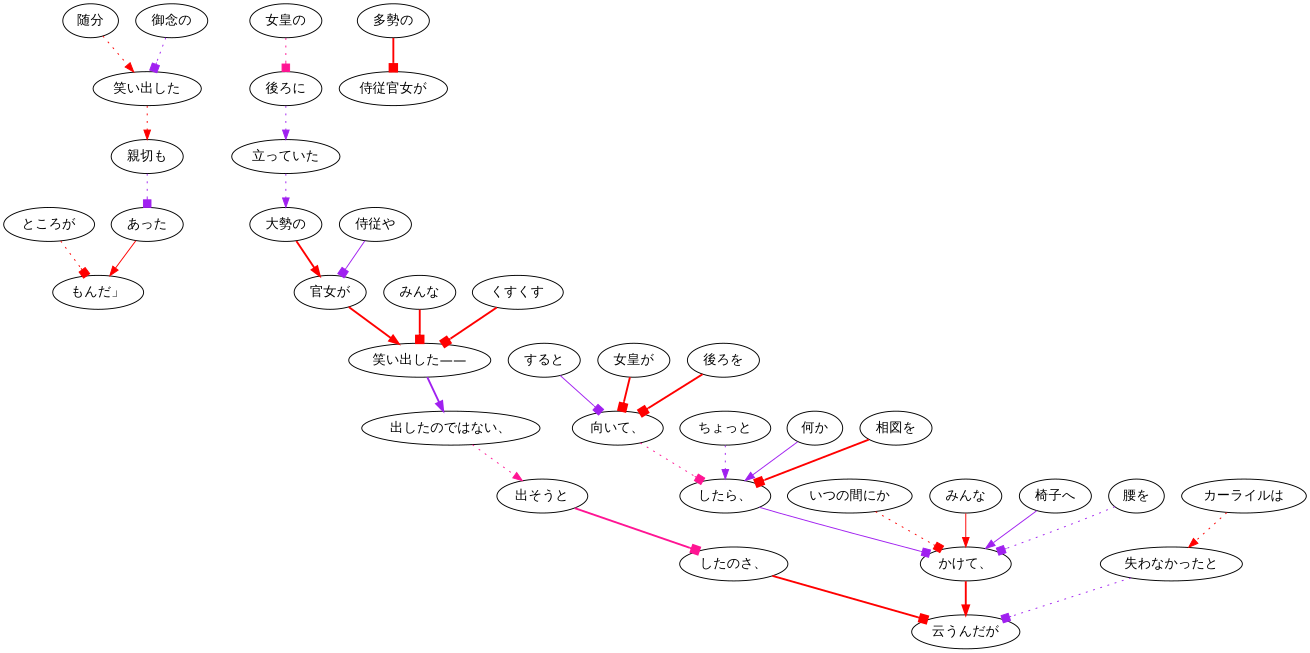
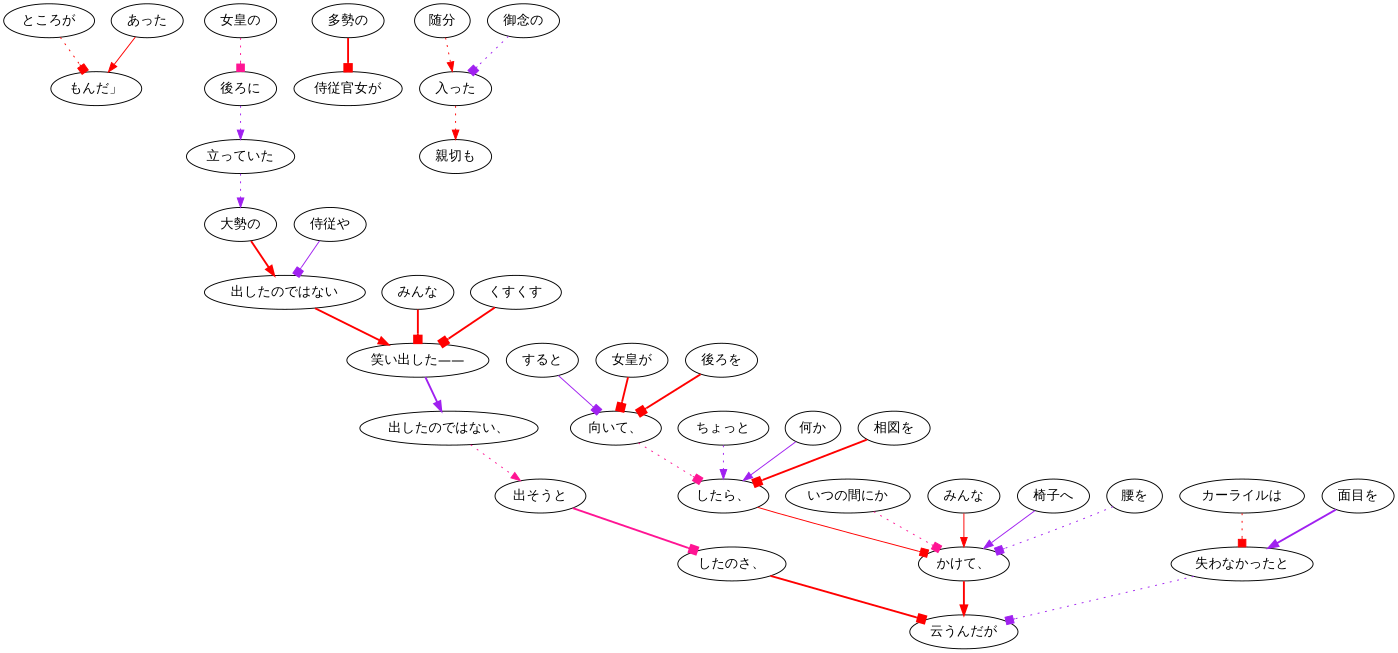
node "笑い出した": label "笑い出した" -> "入った"
edge "親切も" -> "あった": removed
node "官女が": label "官女が" -> "出したのではない"
node "面目を": added
edge "カーライルは" -> "失わなかったと": arrowhead normal -> box
edge "いつの間にか" -> "かけて、": color red -> deeppink
edge "したら、" -> "かけて、": color purple -> red
